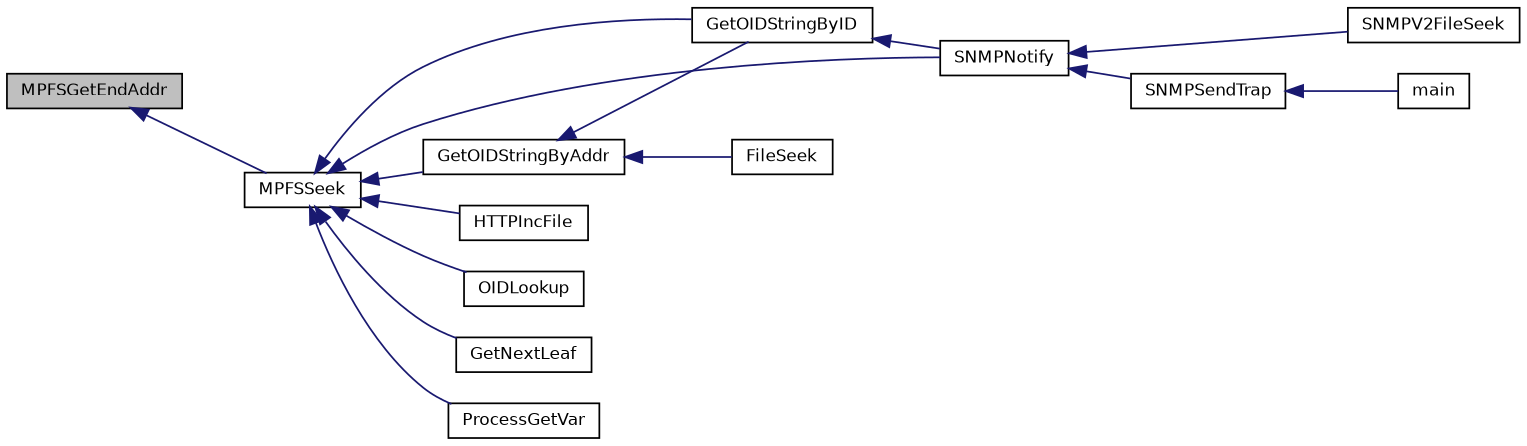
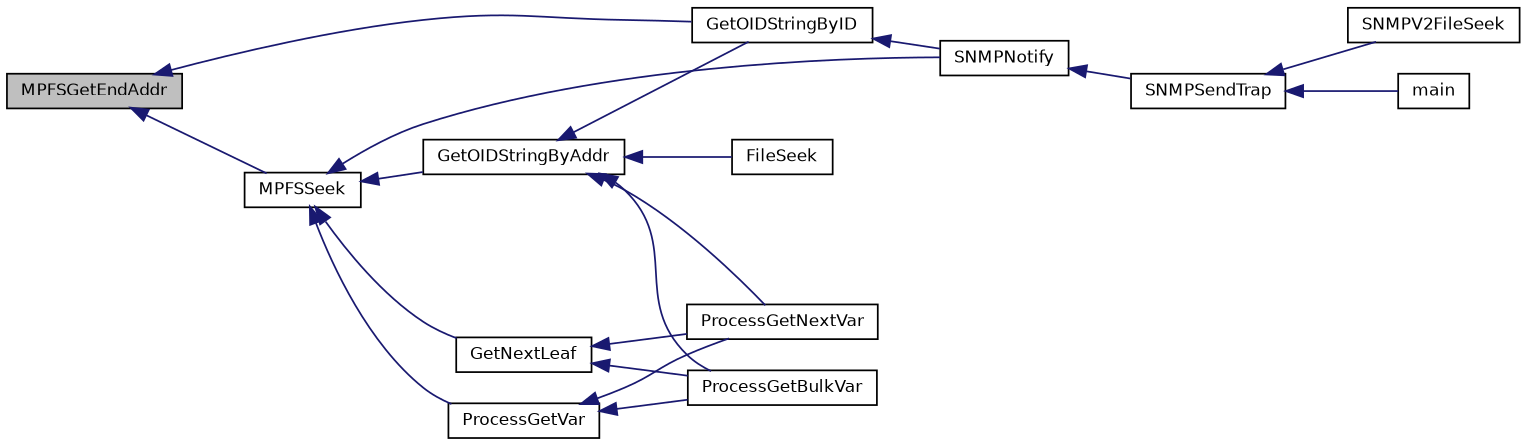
edge "GetOIDStringByID" -> "MPFSSeek": now "GetOIDStringByID" -> "MPFSGetEndAddr"
edge "SNMPV2FileSeek" -> "SNMPNotify": now "SNMPV2FileSeek" -> "SNMPSendTrap"
node "HTTPIncFile": removed
node "OIDLookup": removed
node "ProcessGetNextVar": added
node "ProcessGetBulkVar": added
